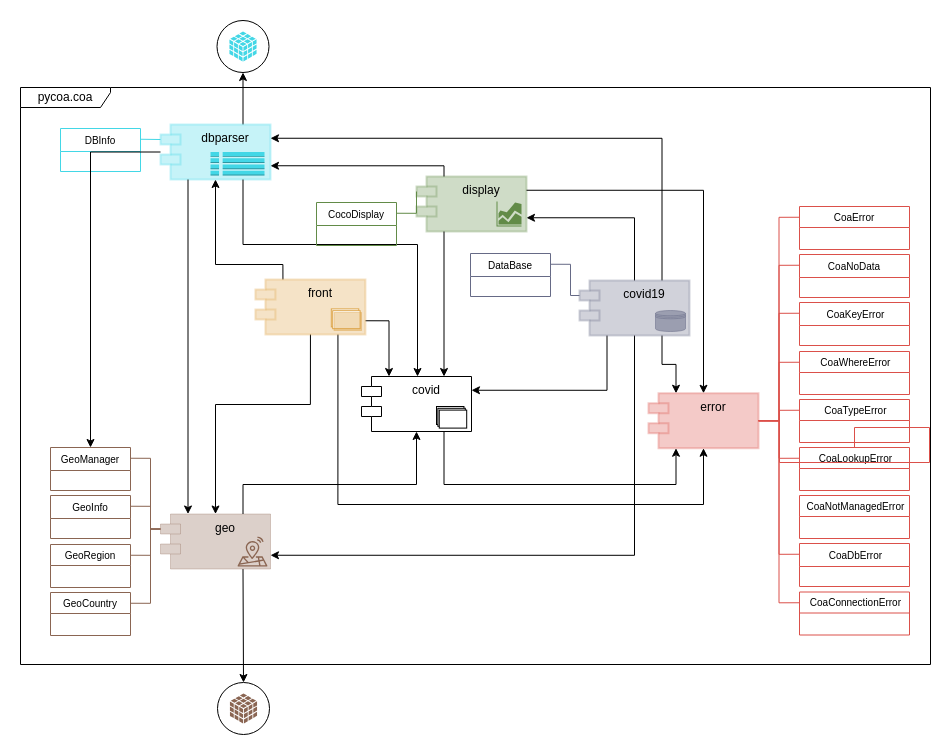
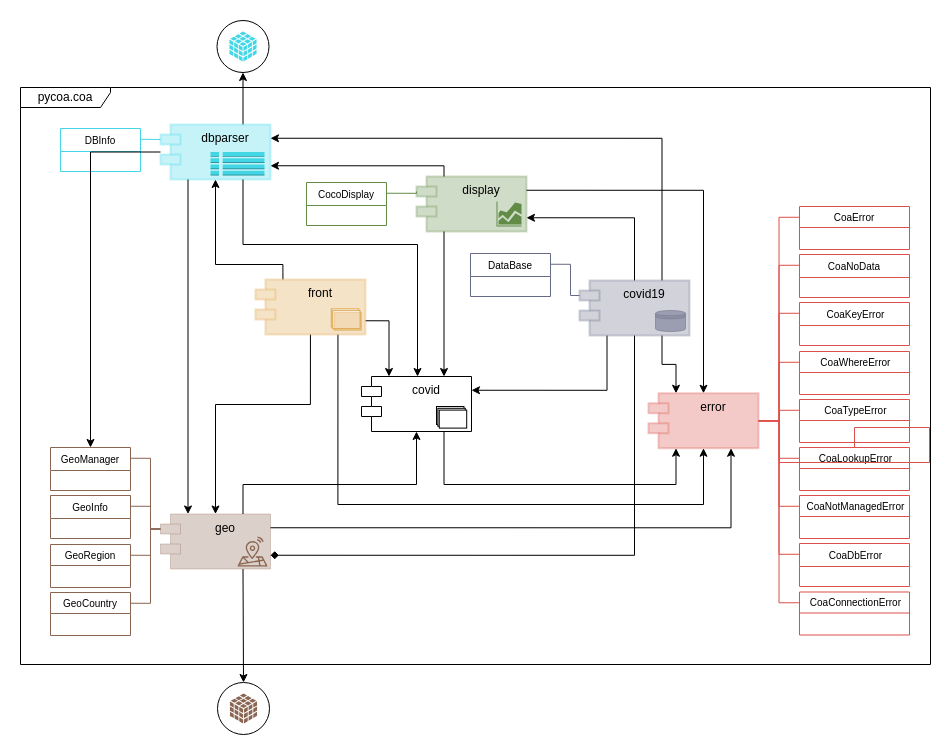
node "CocoDisplay": moved (357, 224) -> (347, 204)
edge "error" -- "CoaNotManagedError": added
edge "geo" -> "error": added
edge "covid19" -> "geo": arrowhead classic -> diamond
